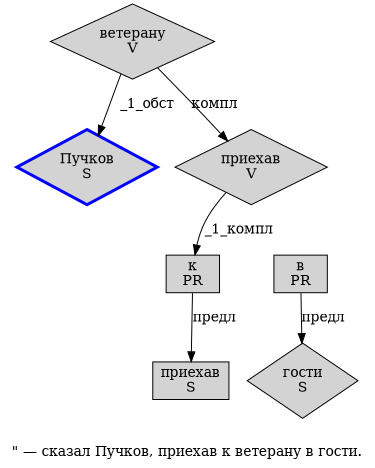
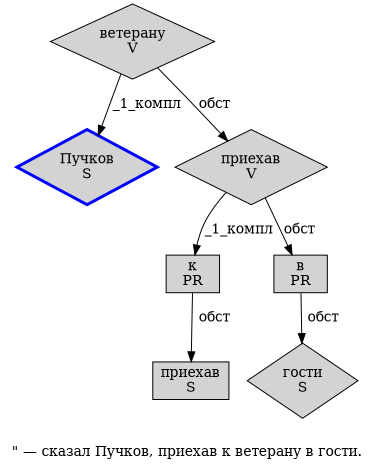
edge "ветерану V" -> "Пучков S": label "_1_обст" -> "_1_компл"
edge "ветерану V" -> "приехав V": label "компл" -> "обст"
edge "приехав V" -> "в PR": added, label "обст"
edge "к PR" -> "приехав S": label "предл" -> "обст"
edge "в PR" -> "гости S": label "предл" -> "обст"
